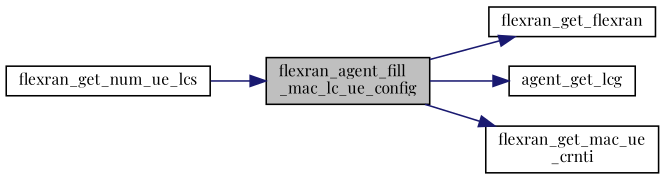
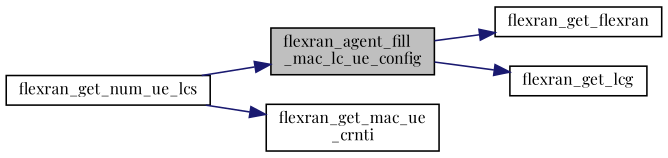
node "agent_get_lcg": label "agent_get_lcg" -> "flexran_get_lcg"
edge "flexran_agent_fill _mac_lc_ue_config" -> "flexran_get_mac_ue _crnti": now "flexran_get_num_ue_lcs" -> "flexran_get_mac_ue _crnti"
